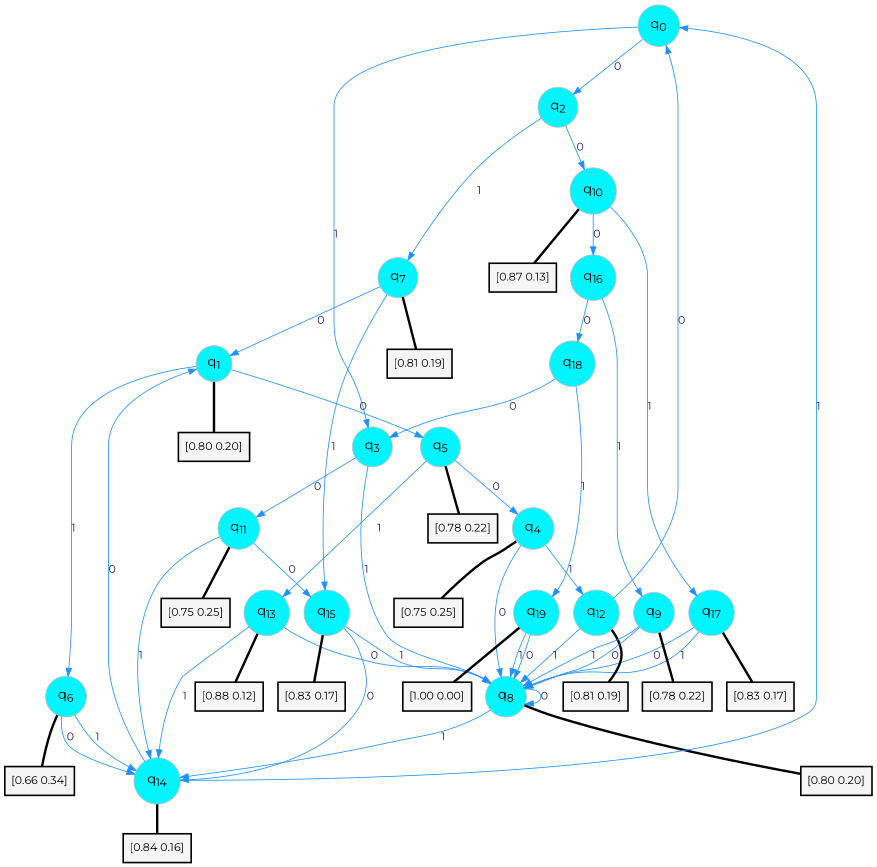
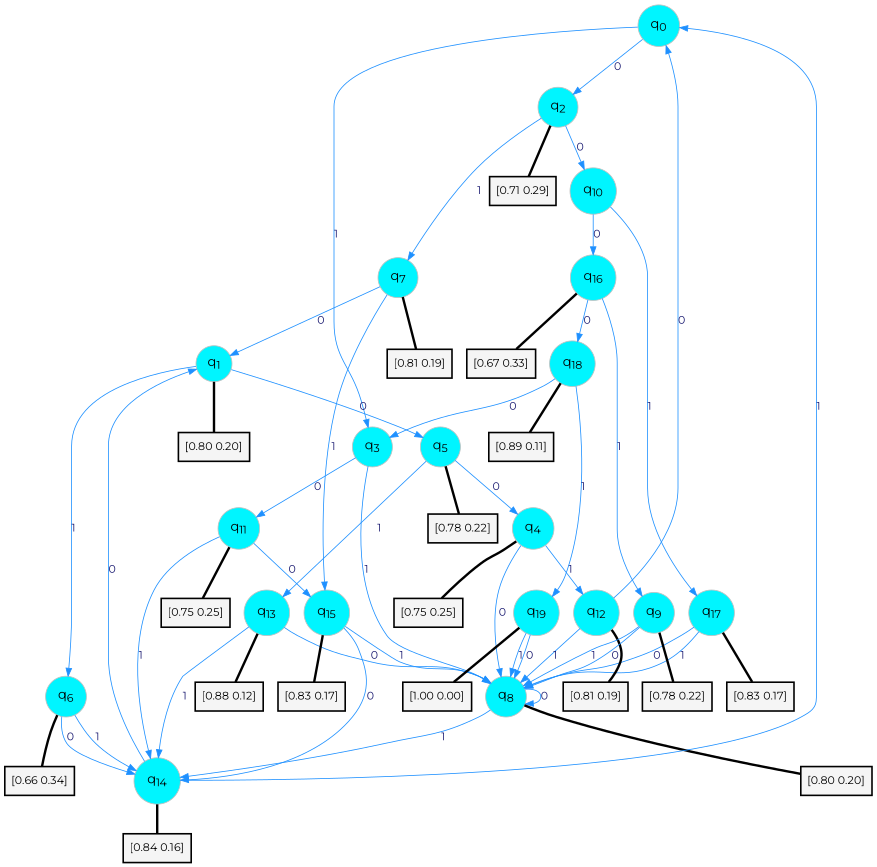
node "[0.71 0.29]": added
node "[0.87 0.13]": removed
node "[0.67 0.33]": added
node "[0.89 0.11]": added
